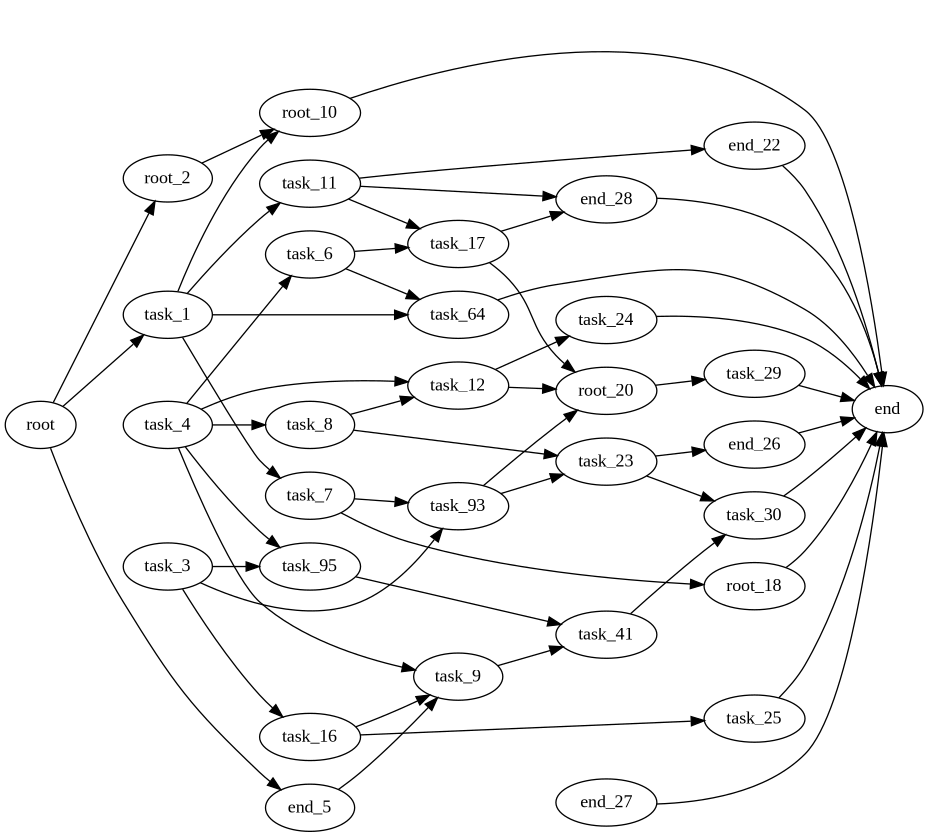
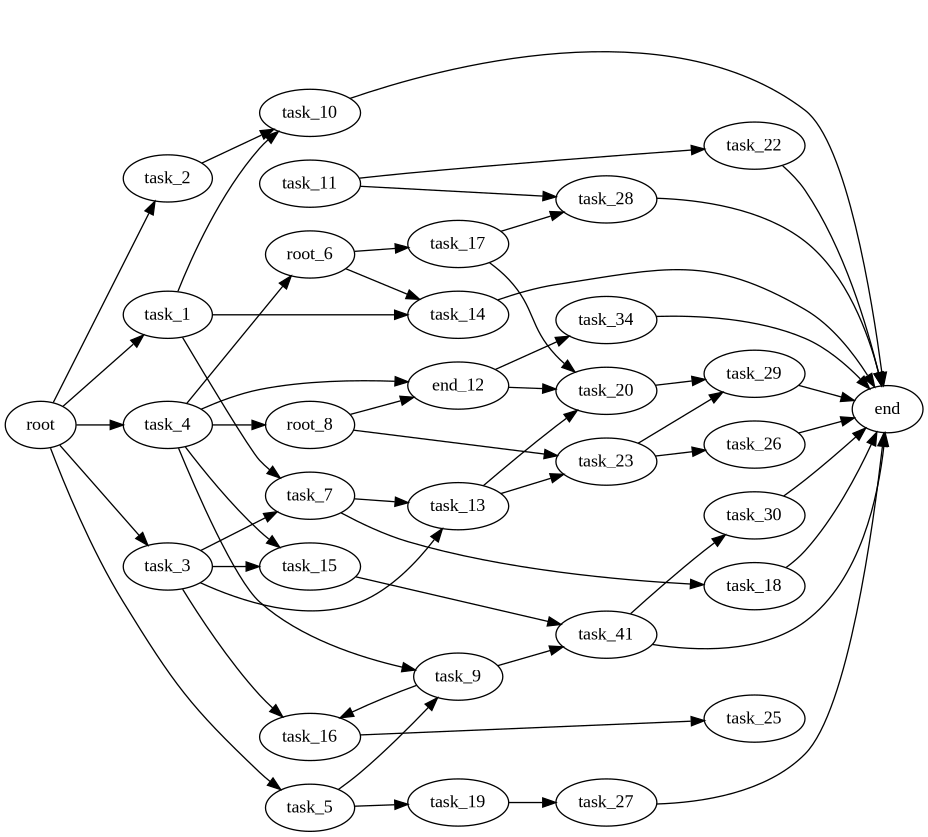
node "root_10": label "root_10" -> "task_10"
node "end_22": label "end_22" -> "task_22"
node "root_2": label "root_2" -> "task_2"
node "end_28": label "end_28" -> "task_28"
edge "task_11" -> "task_17": removed
edge "task_1" -> "task_11": removed
node "task_6": label "task_6" -> "root_6"
node "task_64": label "task_64" -> "task_14"
node "task_24": label "task_24" -> "task_34"
node "task_12": label "task_12" -> "end_12"
node "root_20": label "root_20" -> "task_20"
edge "root" -> "task_4": added
node "task_8": label "task_8" -> "root_8"
node "end_26": label "end_26" -> "task_26"
edge "task_23" -> "task_30": now "task_23" -> "task_29"
edge "root" -> "task_3": added
node "task_93": label "task_93" -> "task_13"
edge "task_3" -> "task_7": added
node "task_95": label "task_95" -> "task_15"
edge "task_25" -> "end": now "task_41" -> "end"
node "root_18": label "root_18" -> "task_18"
edge "task_16" -> "task_9": reversed
node "task_19": added
node "end_27": label "end_27" -> "task_27"
node "end_5": label "end_5" -> "task_5"
